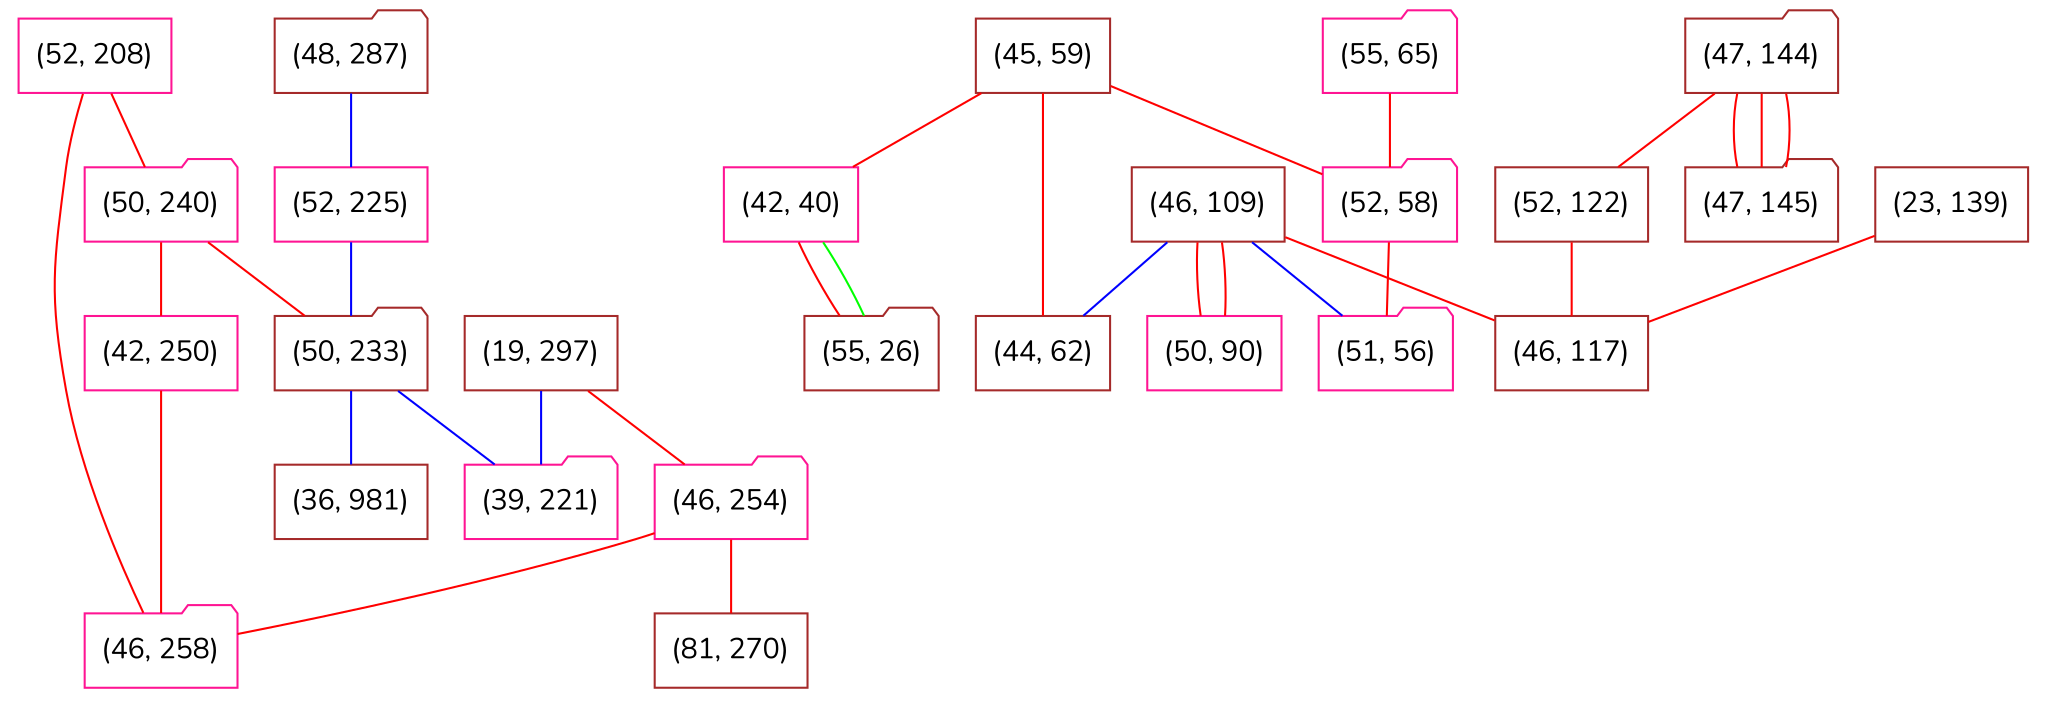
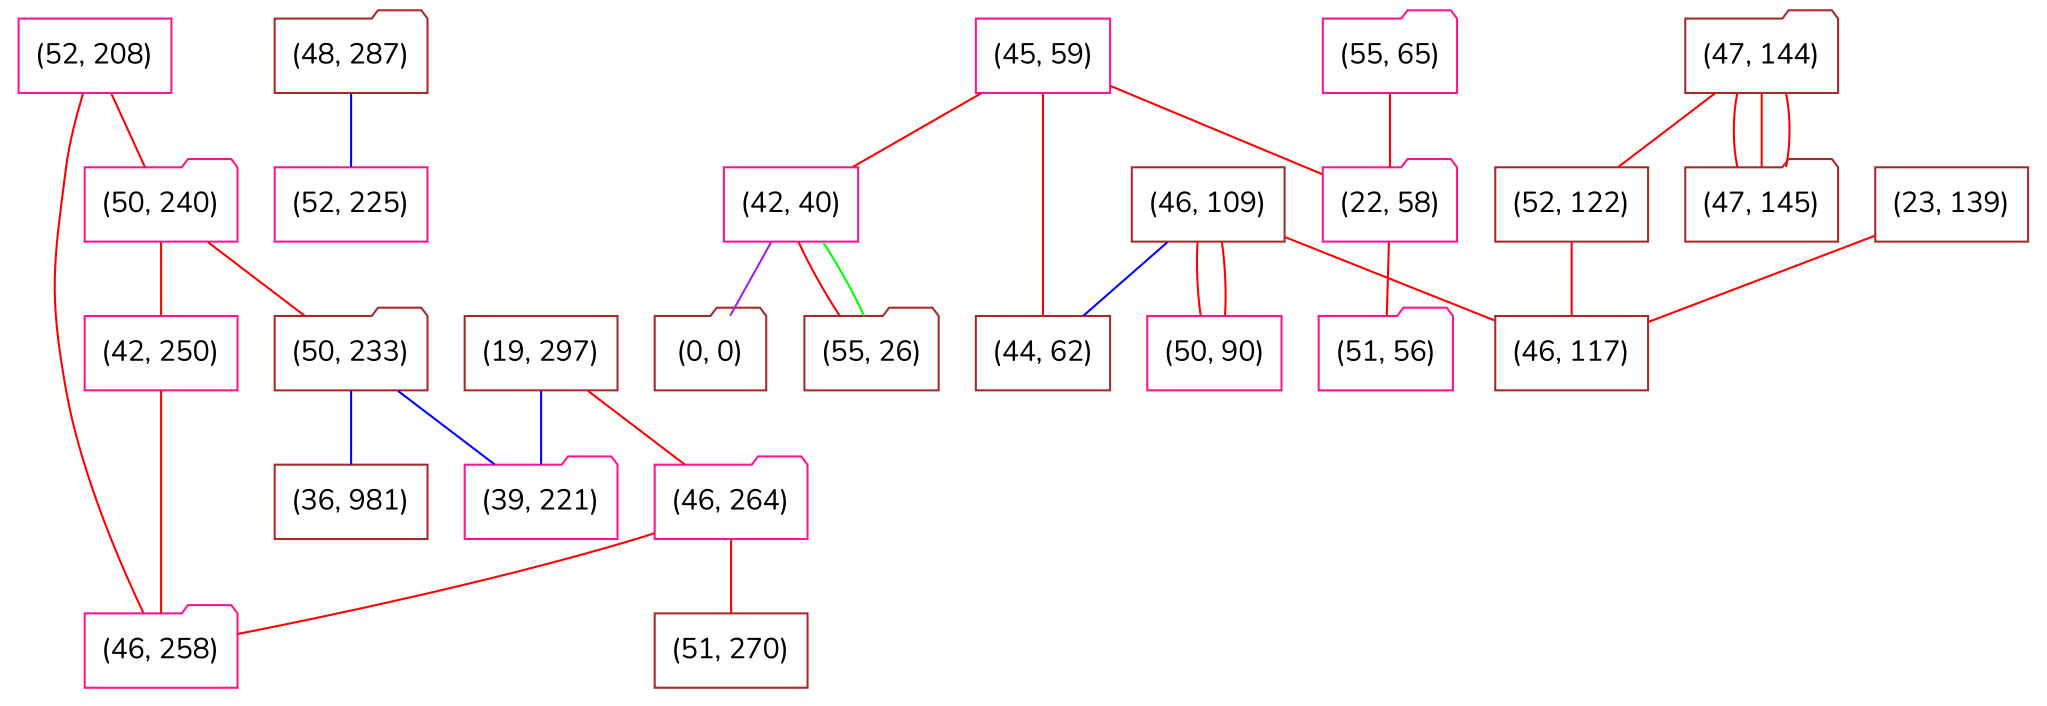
node "(45, 59)": color brown -> deeppink
node "(52, 58)": label "(52, 58)" -> "(22, 58)"
edge "(52, 225)" -- "(50, 233)": removed
edge "(46, 109)" -- "(51, 56)": removed
node "(0, 0)": added
node "(46, 254)": label "(46, 254)" -> "(46, 264)"
node "(81, 270)": label "(81, 270)" -> "(51, 270)"
